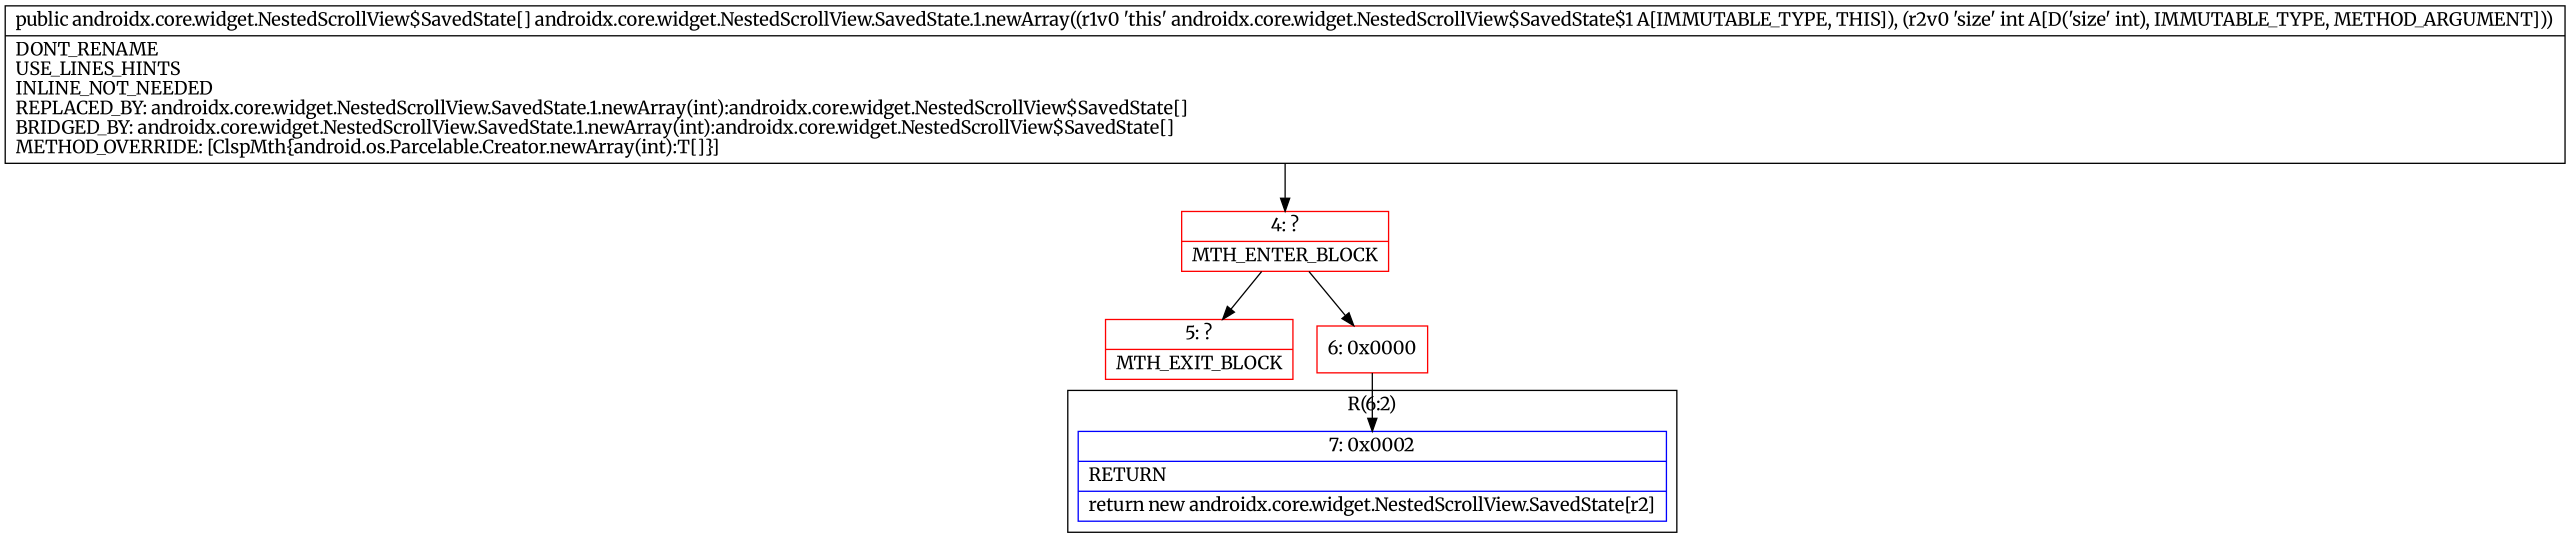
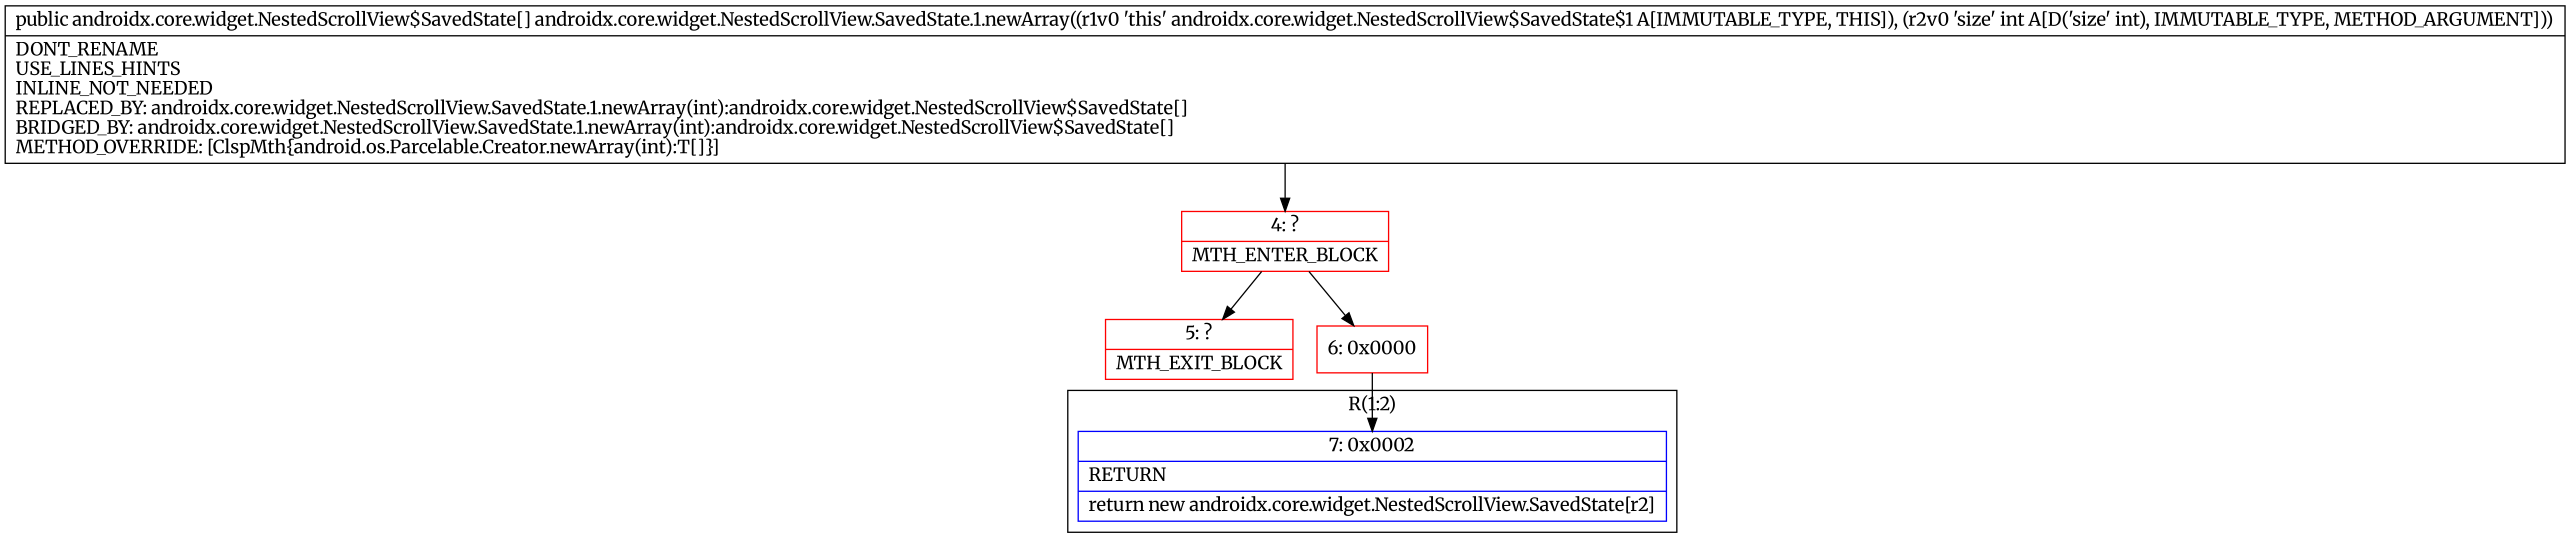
cluster "R(6:2)": label "R(6:2)" -> "R(1:2)"
